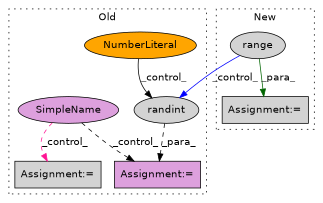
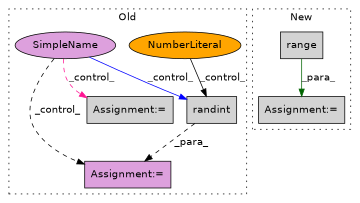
node "range": shape ellipse -> box
edge "range" -> "randint": now "SimpleName" -> "randint"
node "randint": shape ellipse -> box
